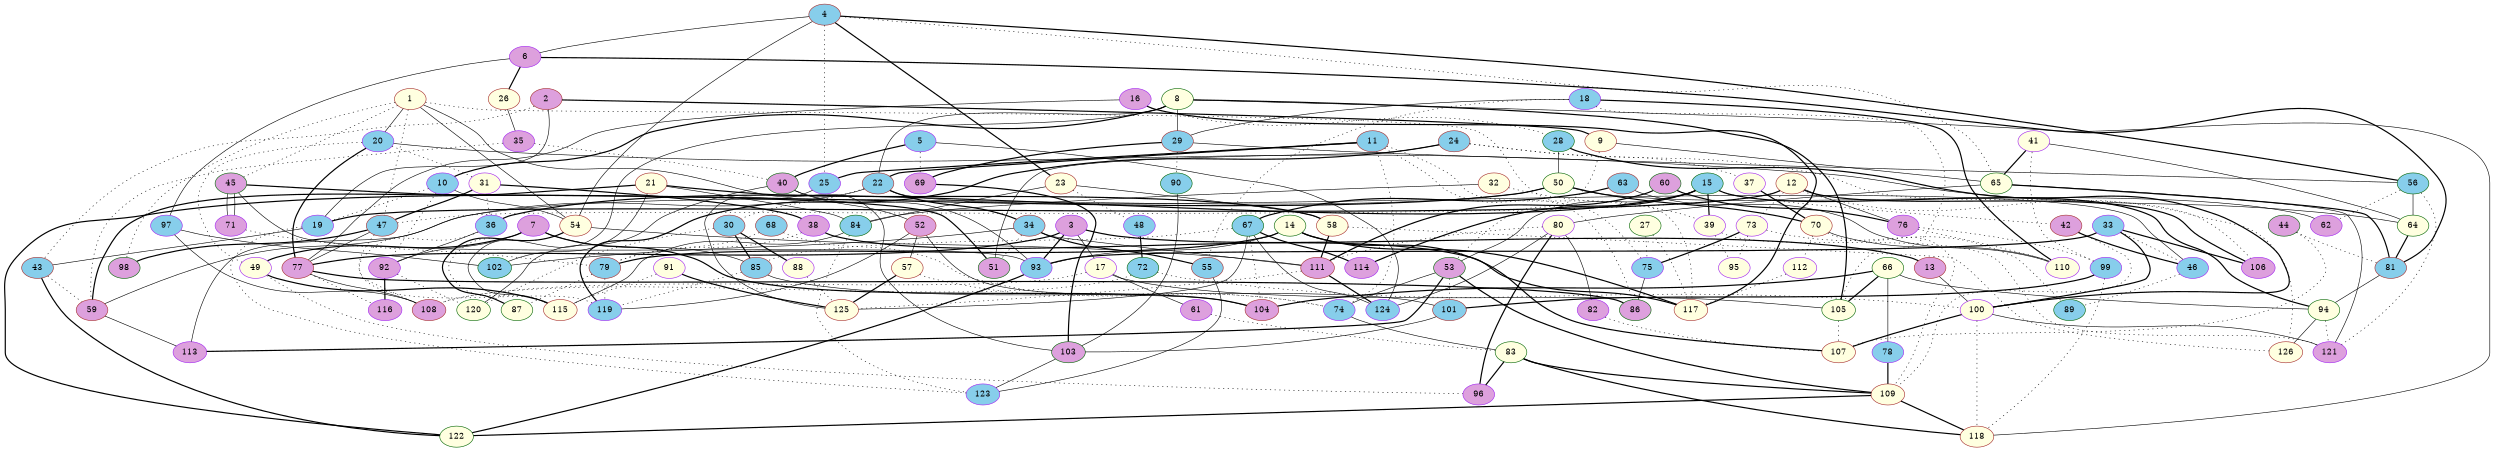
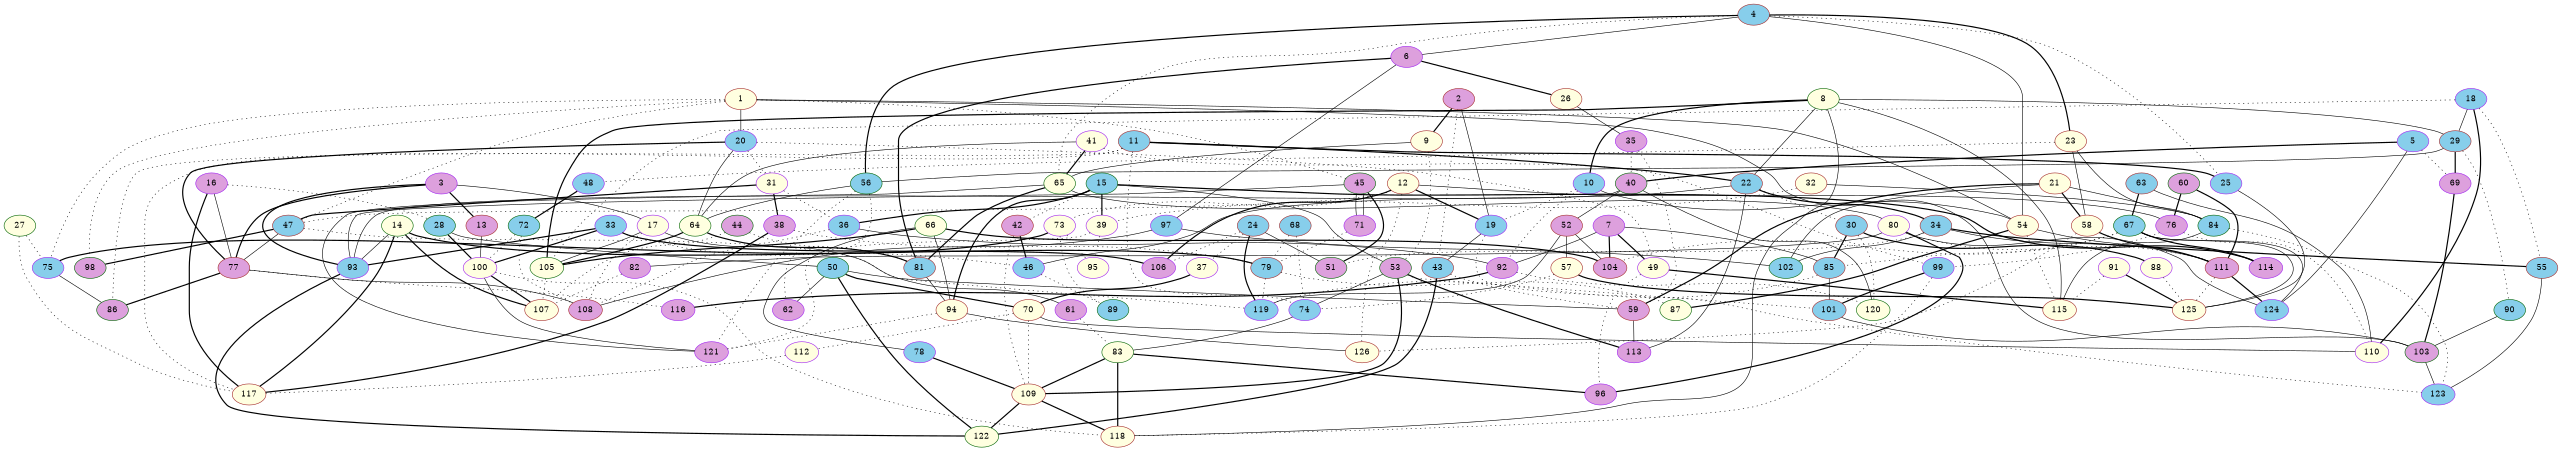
node "50": fillcolor lightyellow -> skyblue
edge "64" -- "105": added
node "94": color darkgreen -> brown
